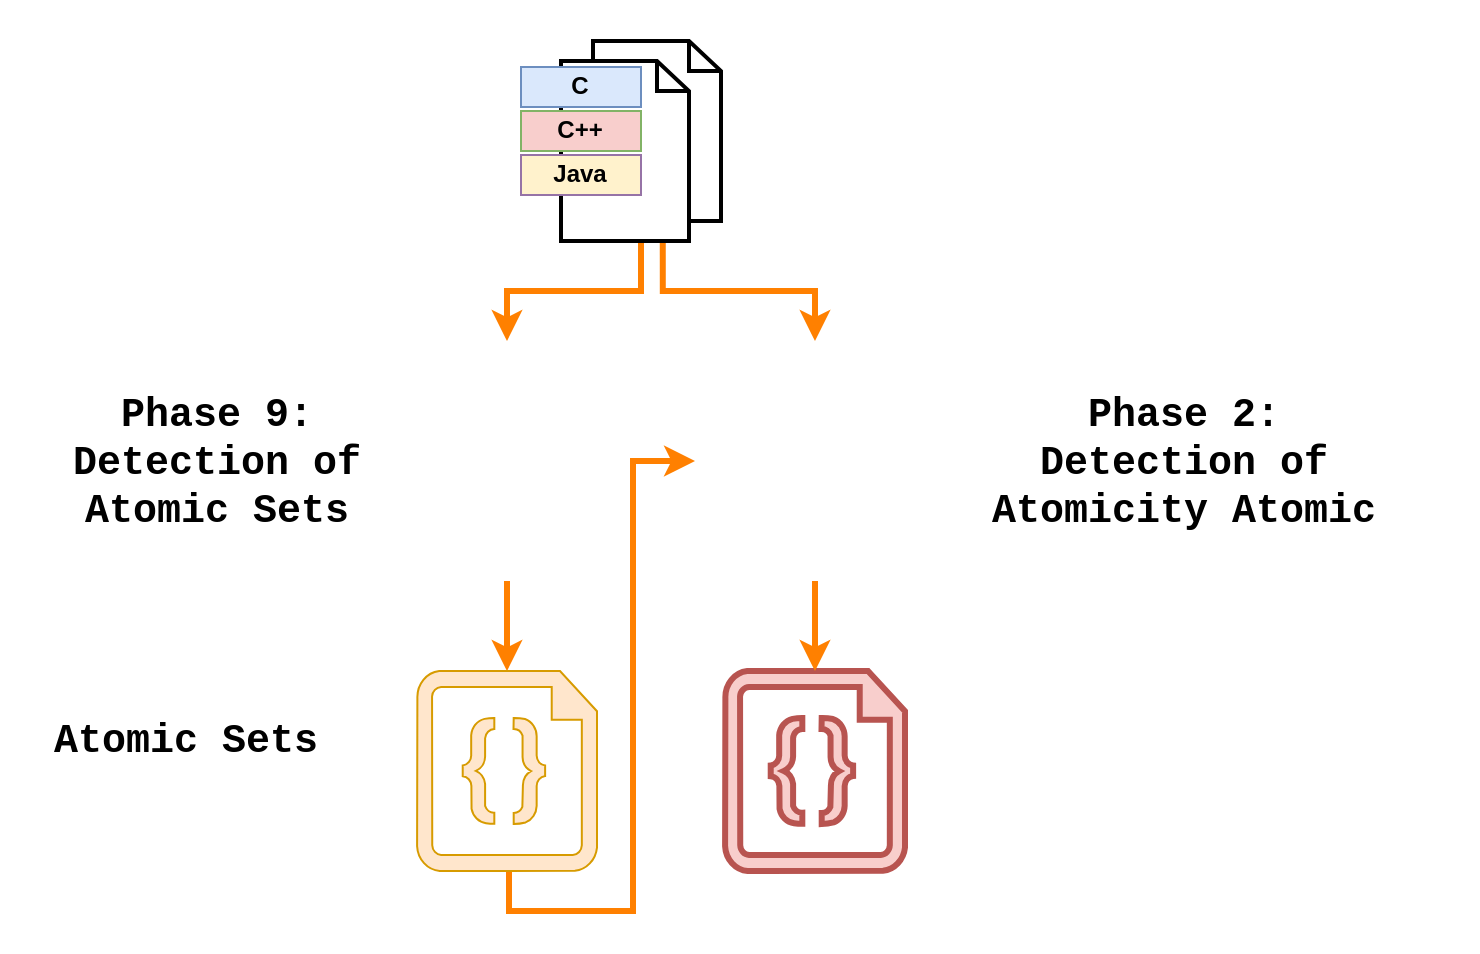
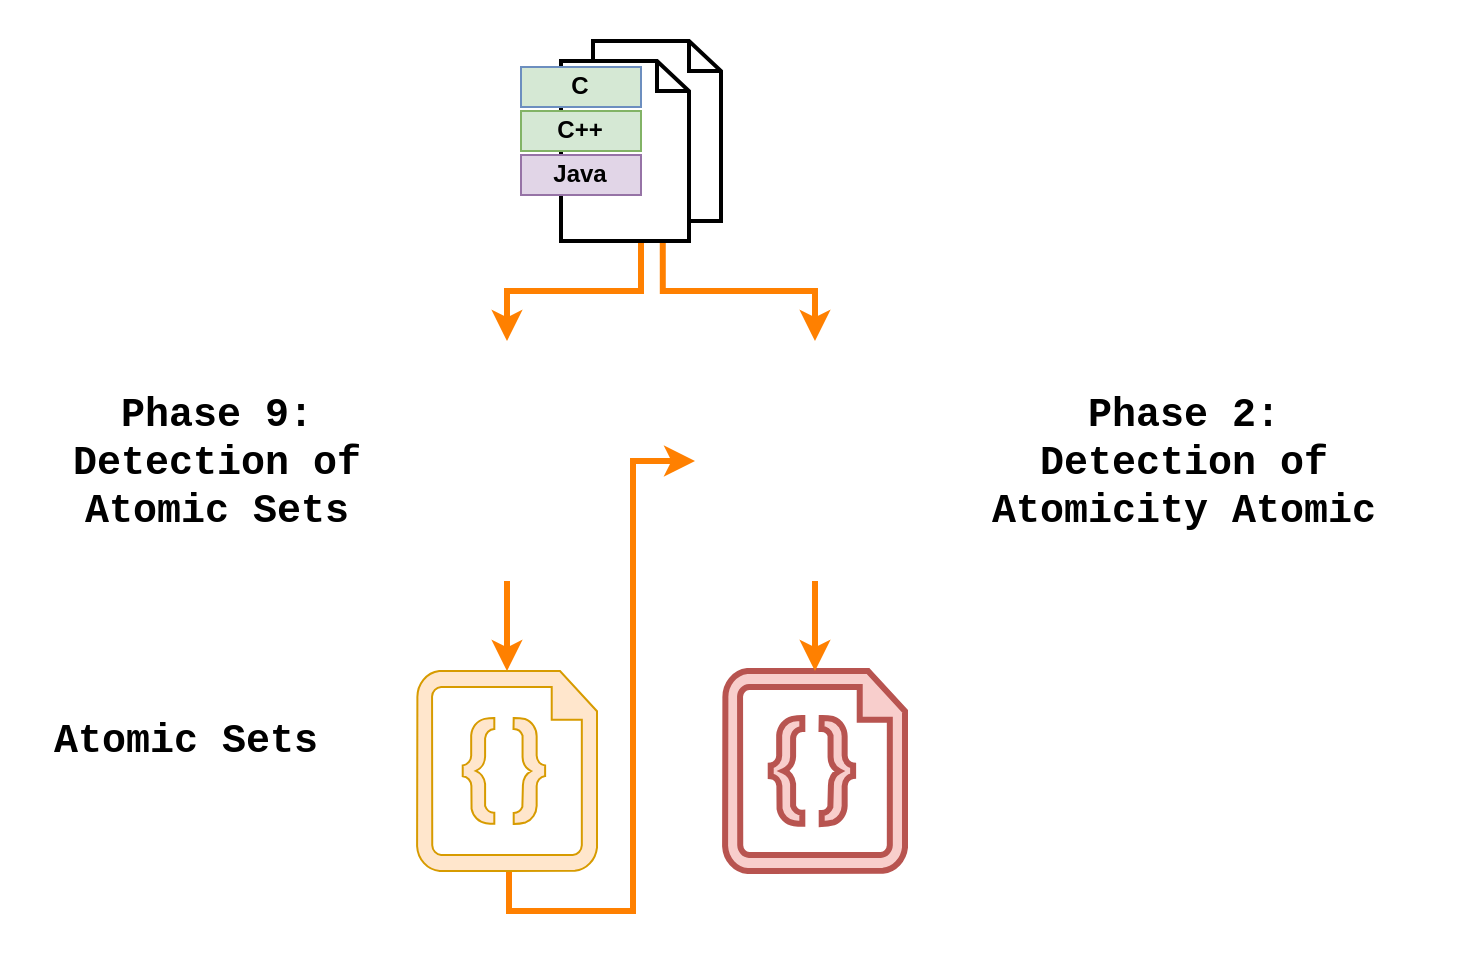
node "C": fillcolor #dae8fc -> #d5e8d4
node "C++": fillcolor #f8cecc -> #d5e8d4
node "Java": fillcolor #fff2cc -> #e1d5e7
